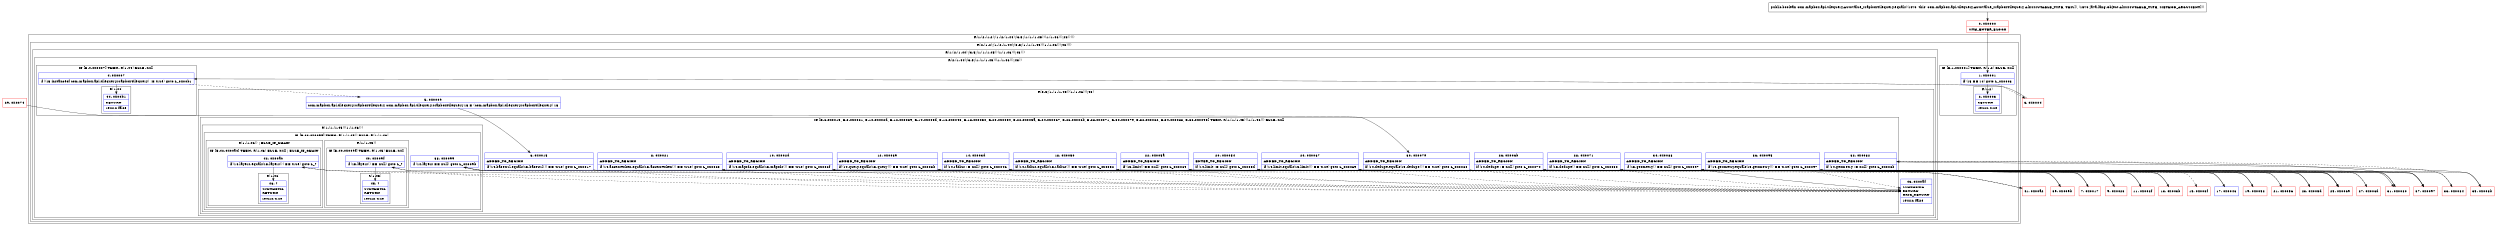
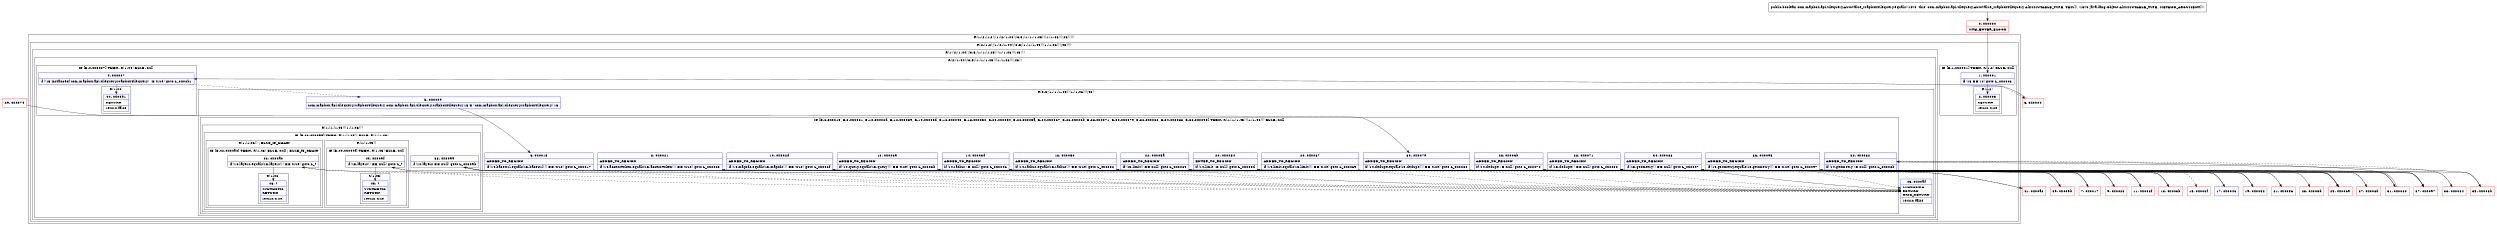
edge "28: 0x0071" -> "31: 0x0080": reversed
edge "23: 0x005d" -> "24: 0x0067": removed
